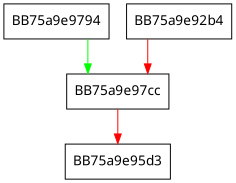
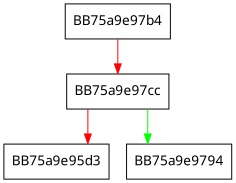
node "BB75a9e92b4": label "BB75a9e92b4" -> "BB75a9e97b4"
edge "BB75a9e9794" -> "BB75a9e97cc": reversed
